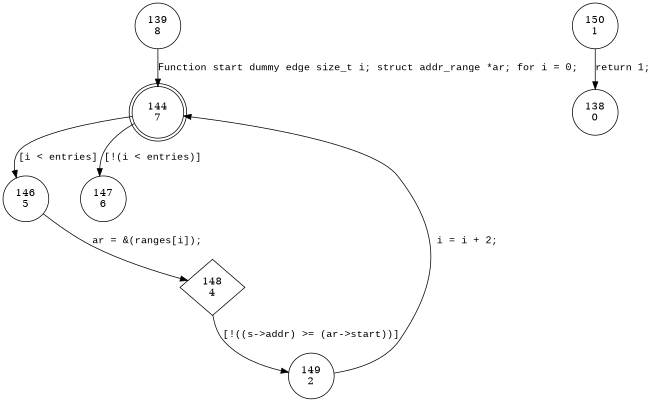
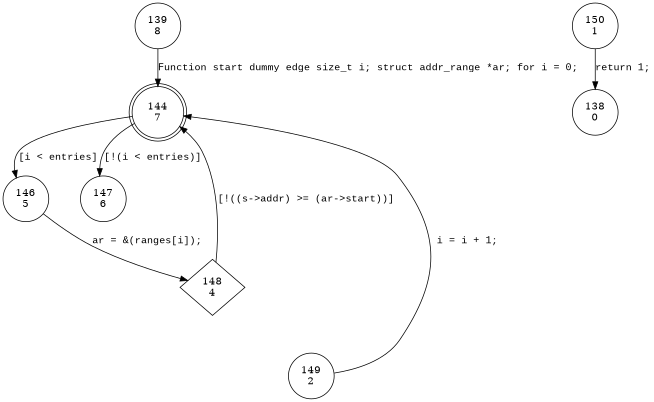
edge "149 2" -> "144 7": label " i = i + 2;" -> " i = i + 1;"
edge "148 4" -> "149 2": now "148 4" -> "144 7"
